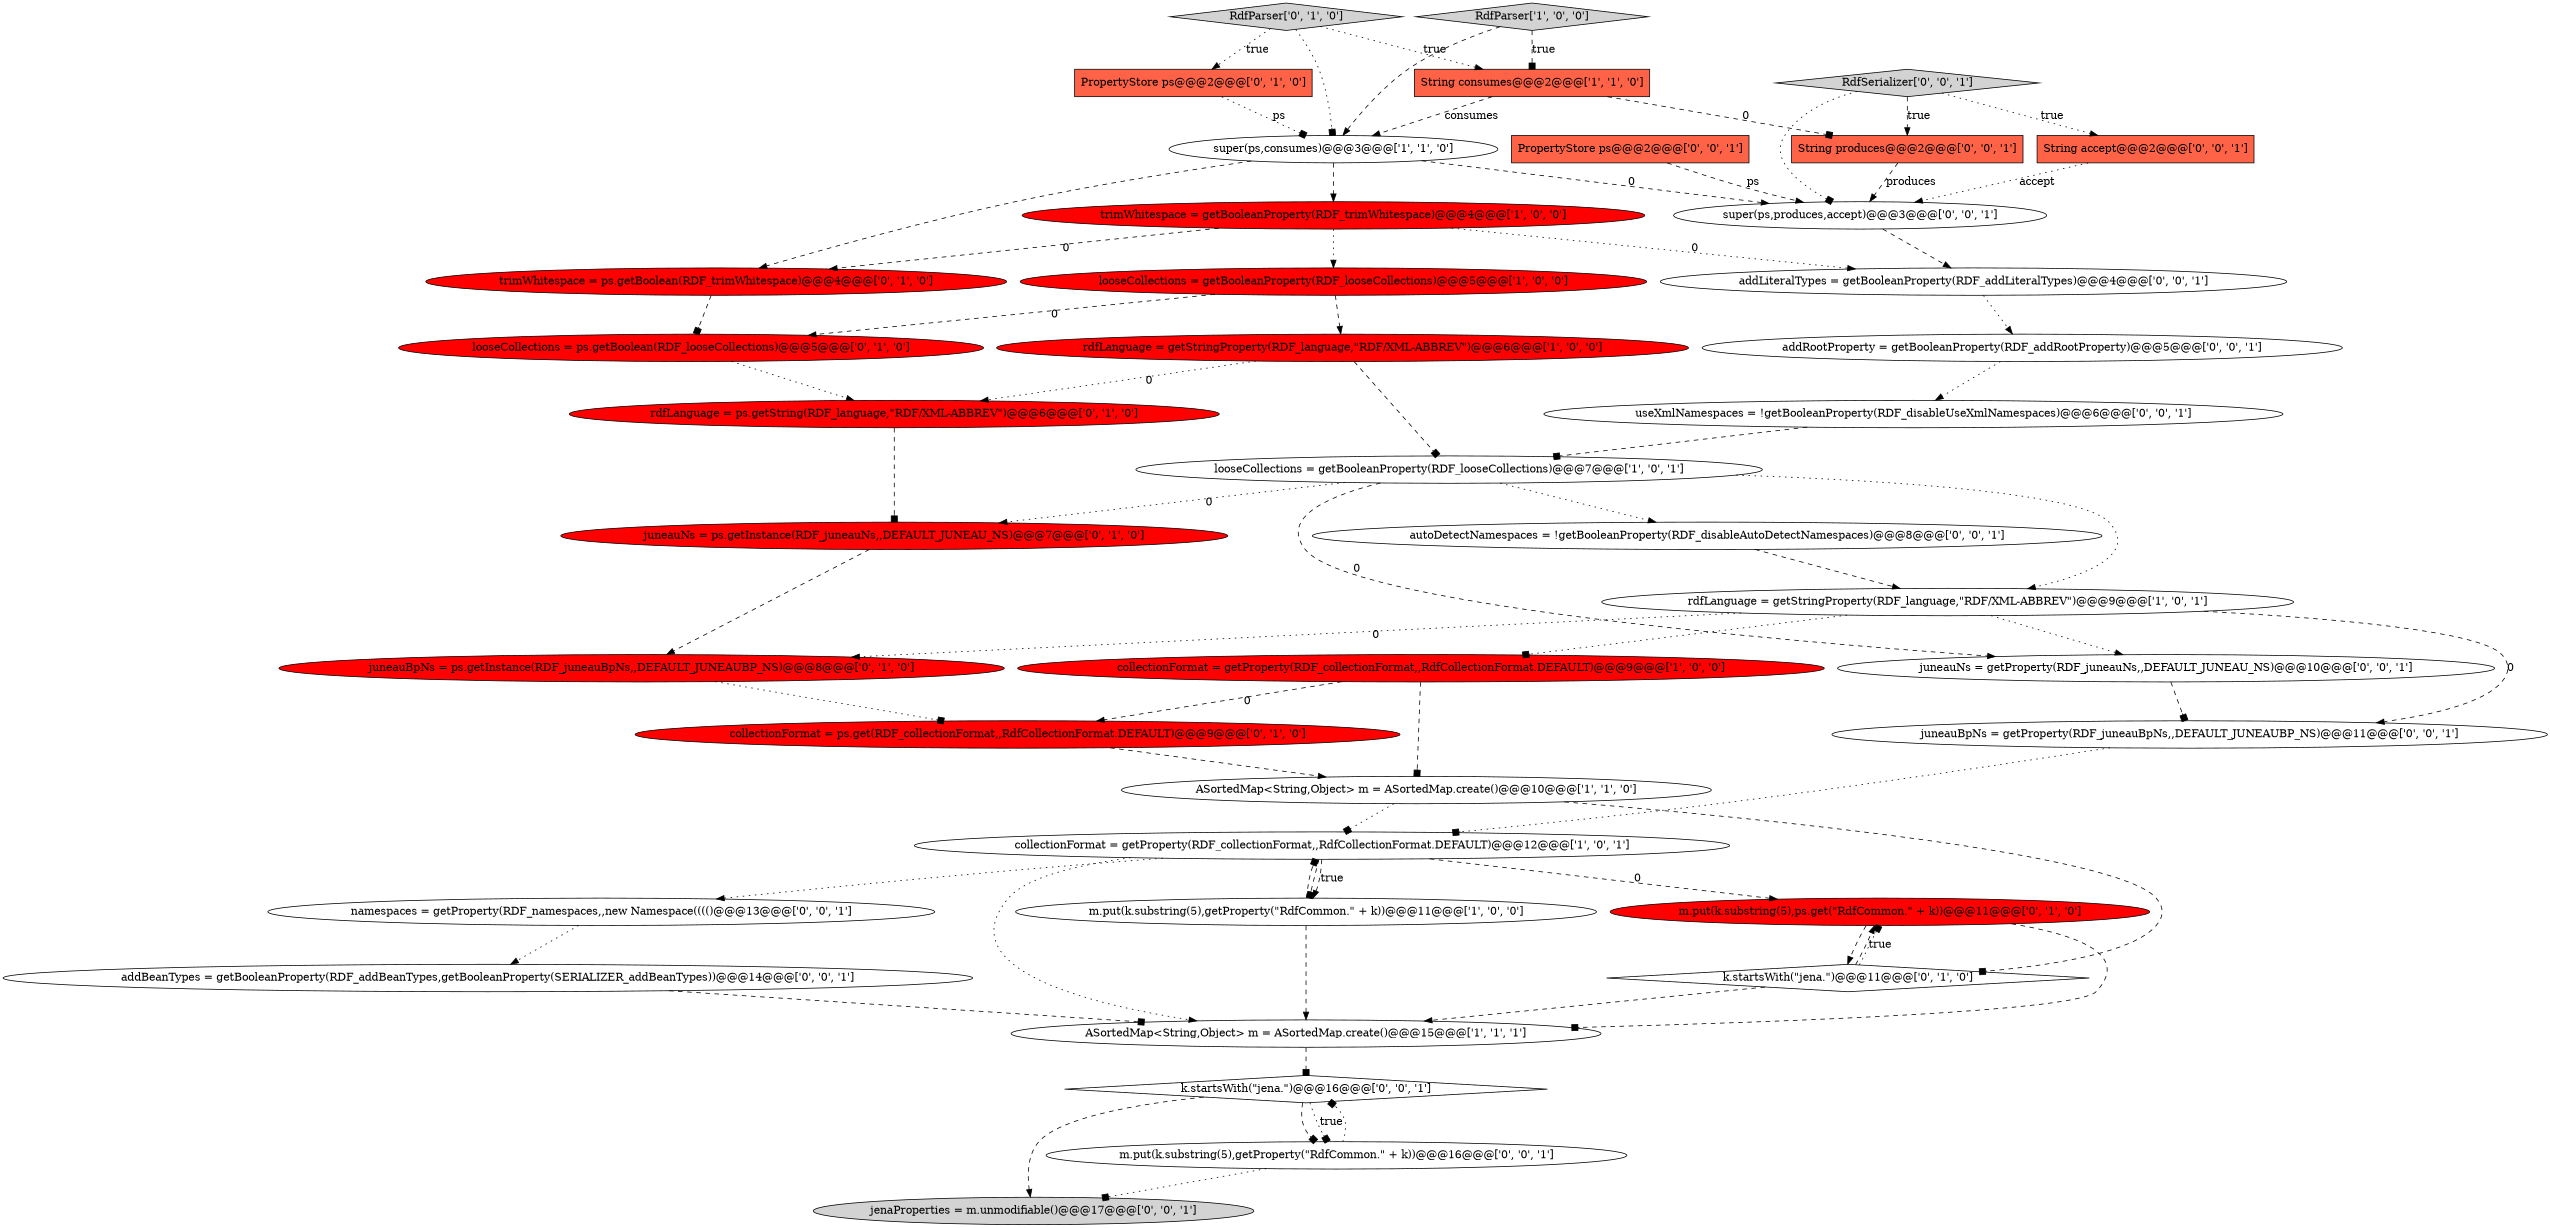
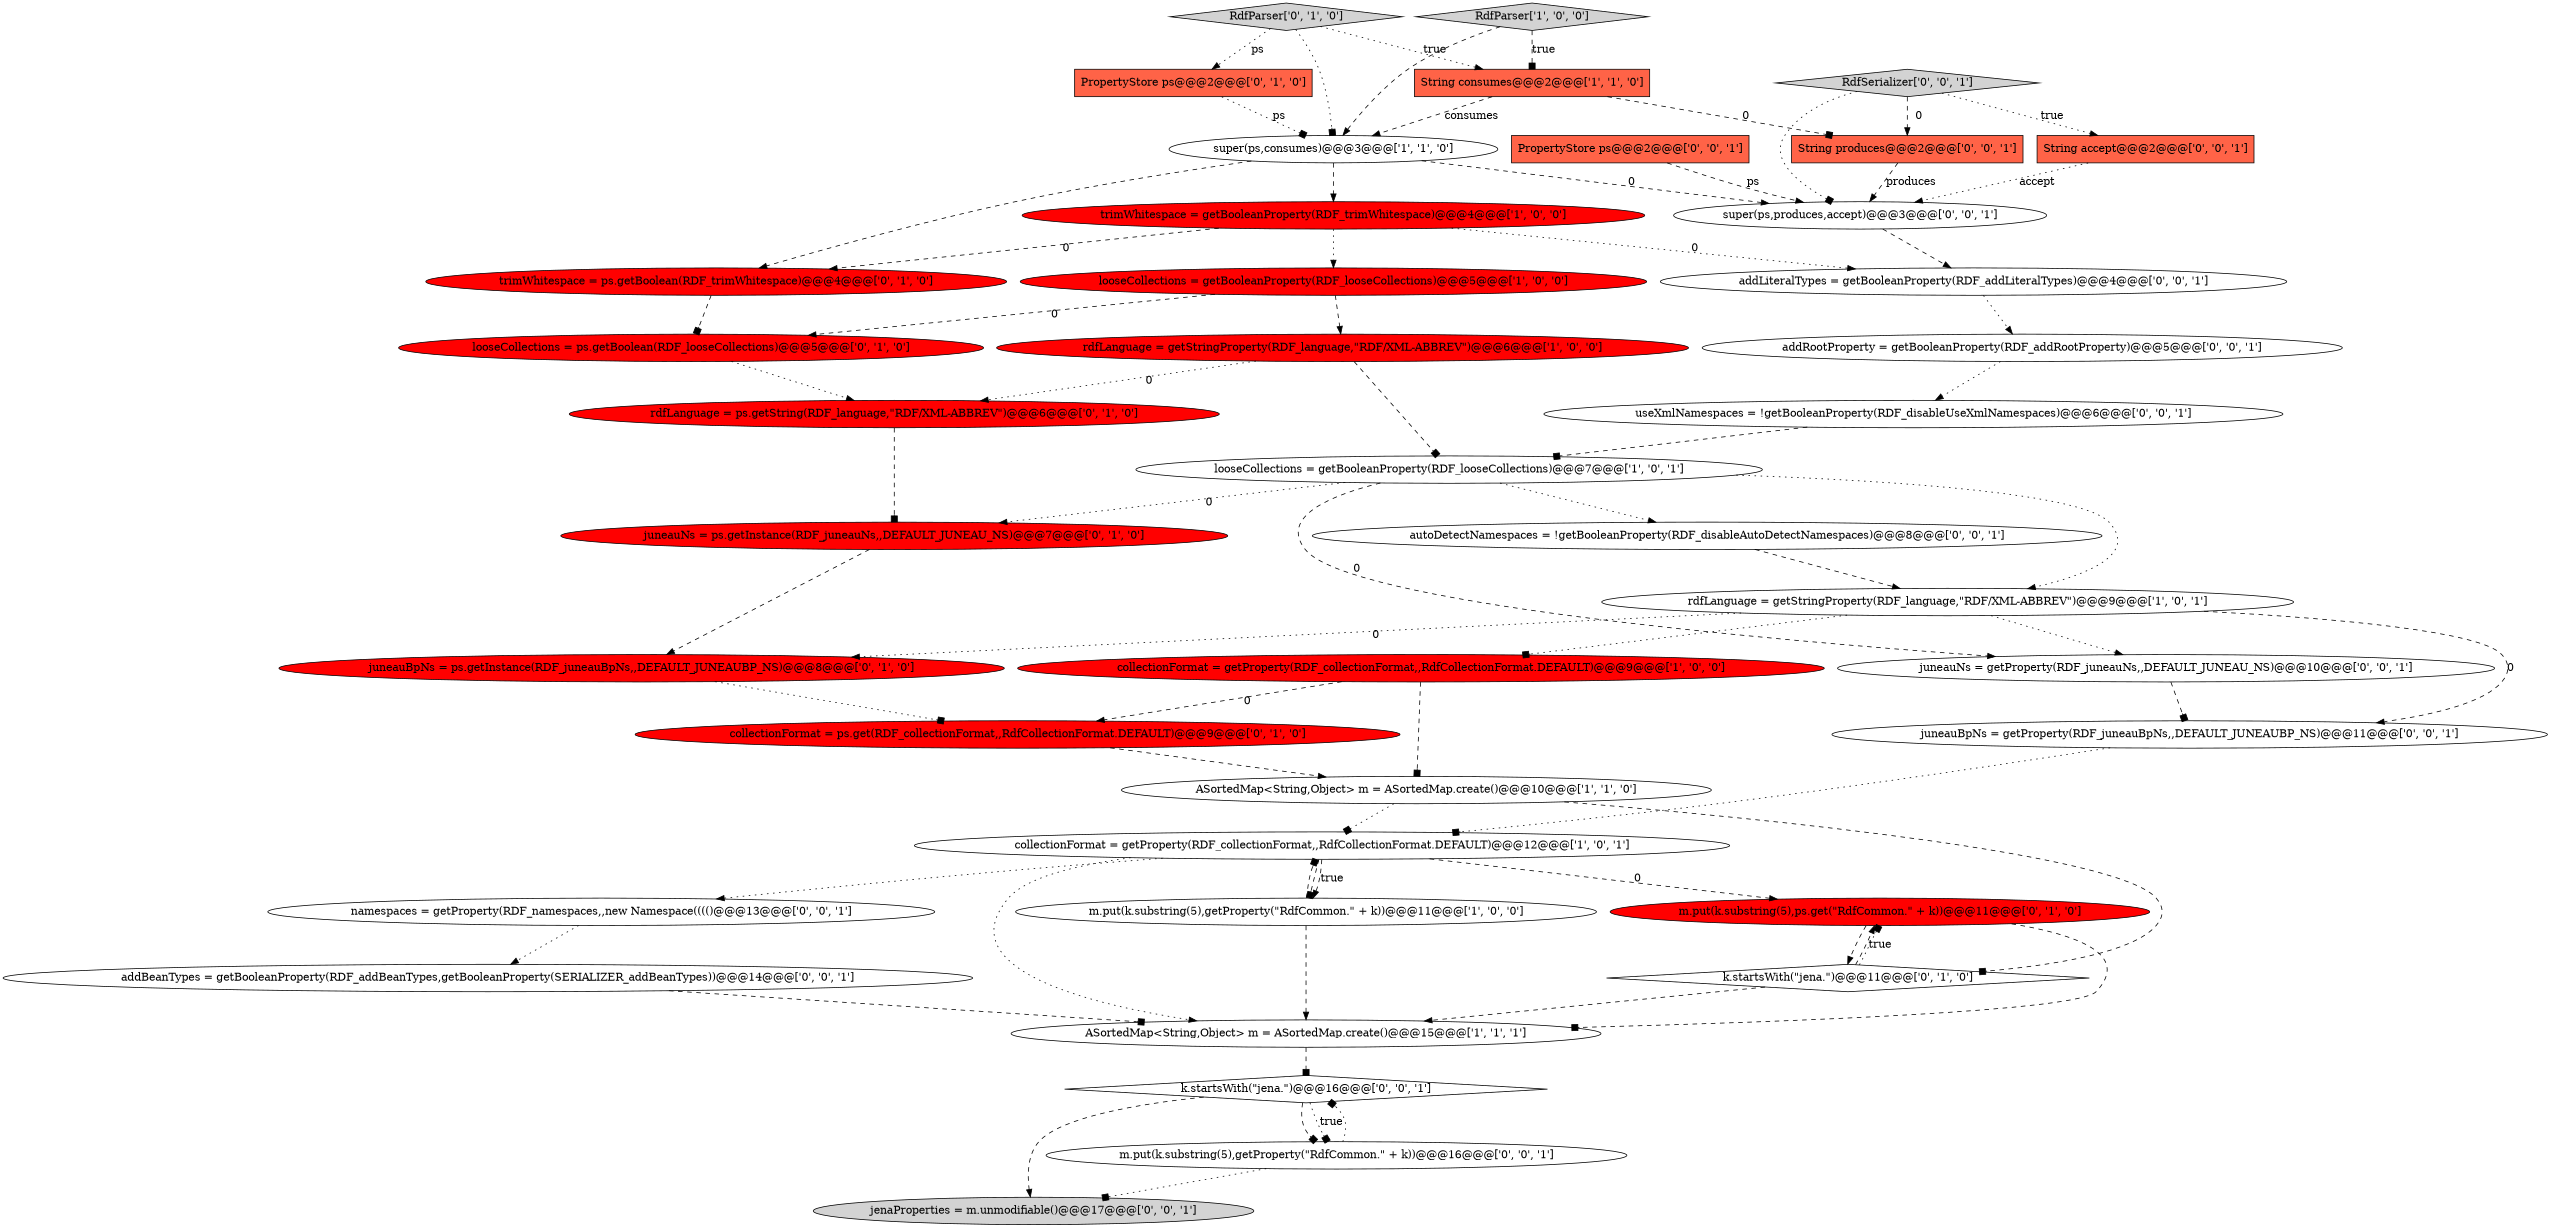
edge "RdfParser['0', '1', '0']" -> "PropertyStore ps@@@2@@@['0', '1', '0']": label "true" -> "ps"
edge "RdfSerializer['0', '0', '1']" -> "String produces@@@2@@@['0', '0', '1']": label "true" -> "0"
